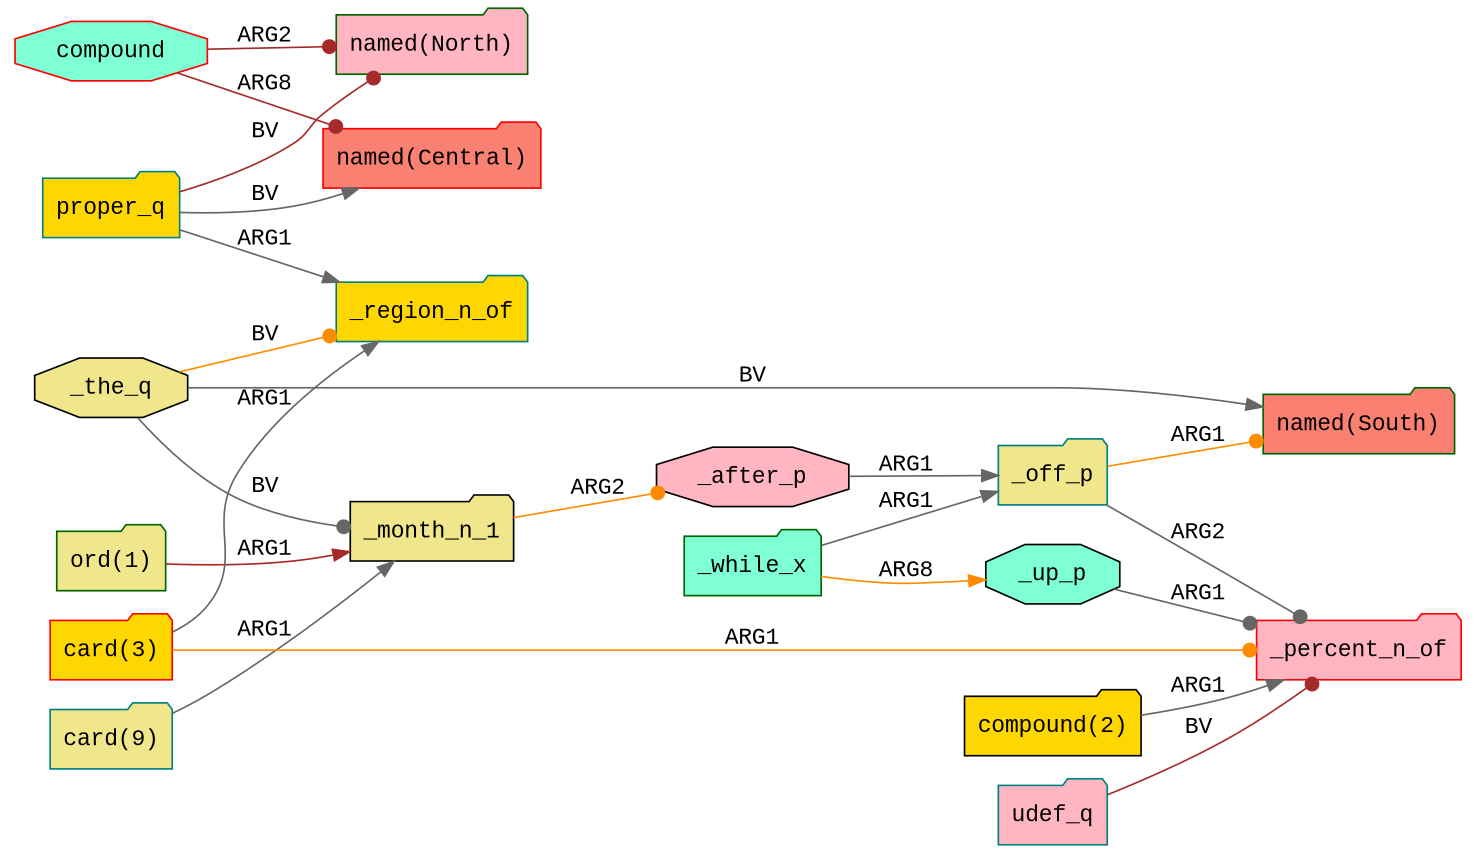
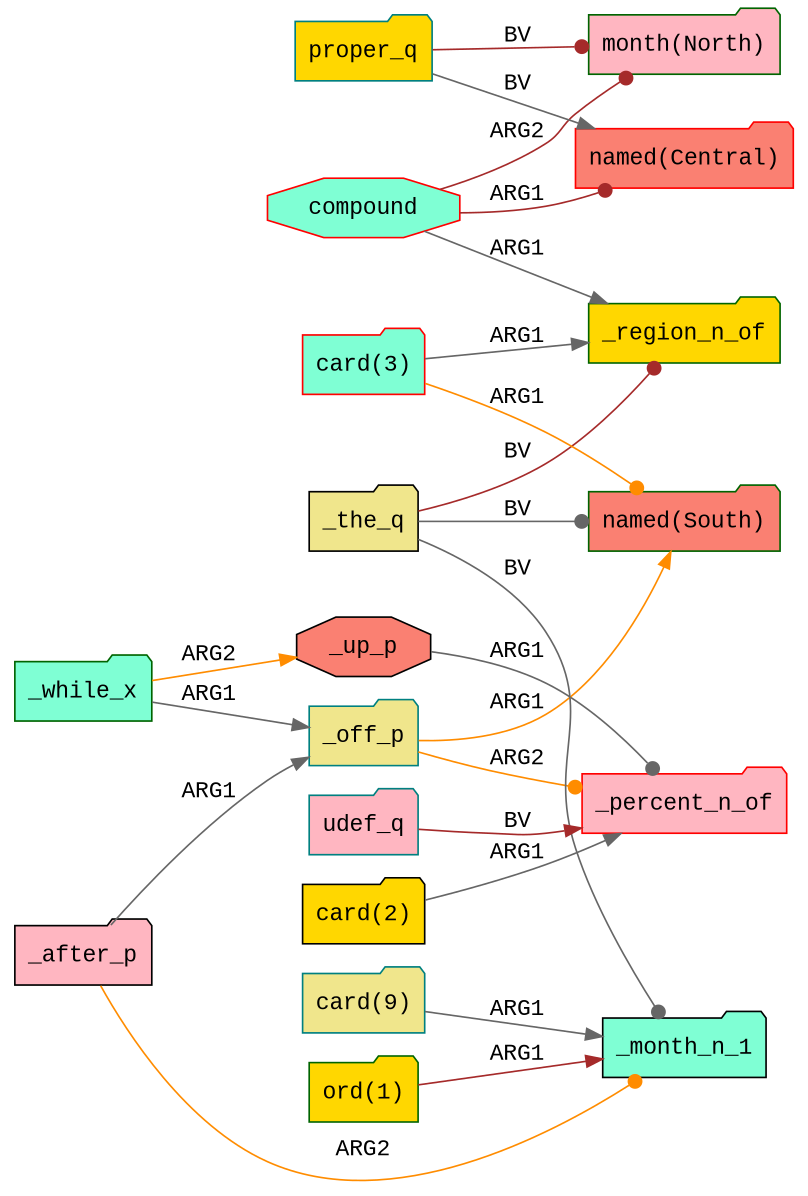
node "named(North)": label "named(North)" -> "month(North)"
edge "compound" -> "named(Central)": label "ARG8" -> "ARG1"
edge "proper_q" -> "_region_n_of": now "compound" -> "_region_n_of"
node "_region_n_of": color teal -> darkgreen
edge "_the_q" -> "_region_n_of": color darkorange -> brown
node "_the_q": shape octagon -> folder
edge "_the_q" -> "named(South)": arrowhead normal -> dot
edge "_off_p" -> "named(South)": arrowhead dot -> normal
node "_after_p": shape octagon -> folder
edge "_month_n_1" -> "_after_p": reversed
node "_month_n_1": fillcolor khaki -> aquamarine
edge "_off_p" -> "_percent_n_of": color gray40 -> darkorange
node "ord(1)": fillcolor khaki -> gold
edge "_while_x" -> "_up_p": label "ARG8" -> "ARG2"
node "_up_p": fillcolor aquamarine -> salmon
node "card(3)": fillcolor gold -> aquamarine
edge "card(3)" -> "_percent_n_of": now "card(3)" -> "named(South)"
node "compound(2)": label "compound(2)" -> "card(2)"
edge "udef_q" -> "_percent_n_of": arrowhead dot -> normal
